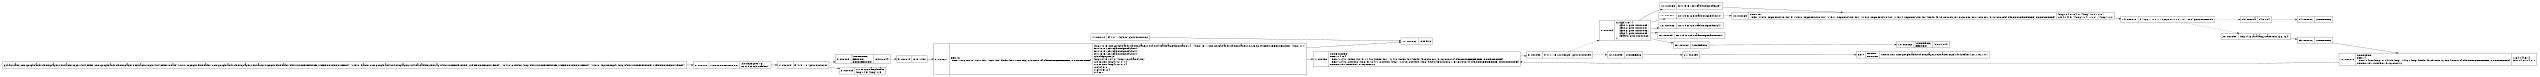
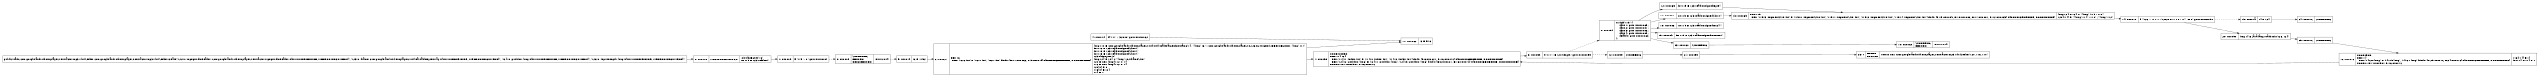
edge "14: 0x0078" -> "20: 0x0090": style dashed -> solid
node "3: 0x000f": removed
